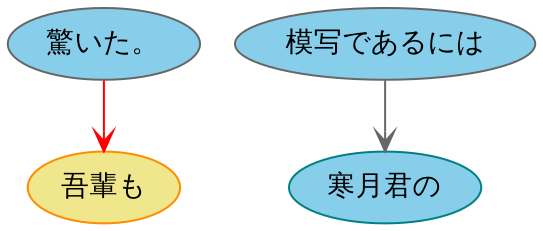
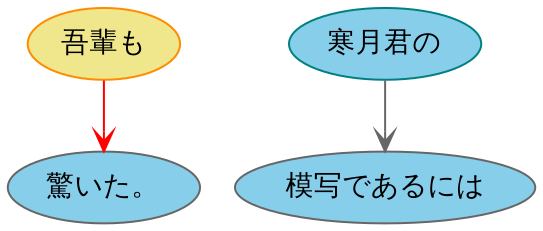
edge "驚いた。" -> "吾輩も": reversed
edge "模写であるには" -> "寒月君の": reversed
